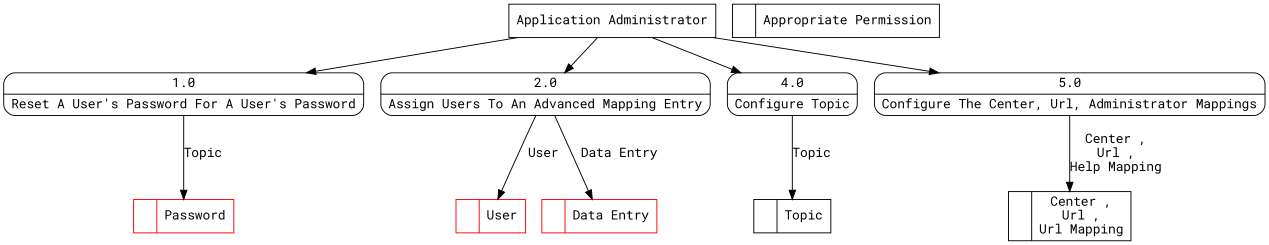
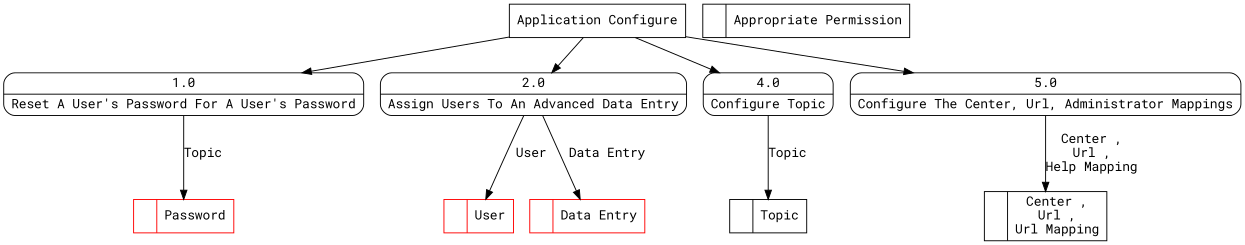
node "Application Administrator": label "Application Administrator" -> "Application Configure"
node "2.0": text "Assign Users To An Advanced Mapping Entry" -> "Assign Users To An Advanced Data Entry"
